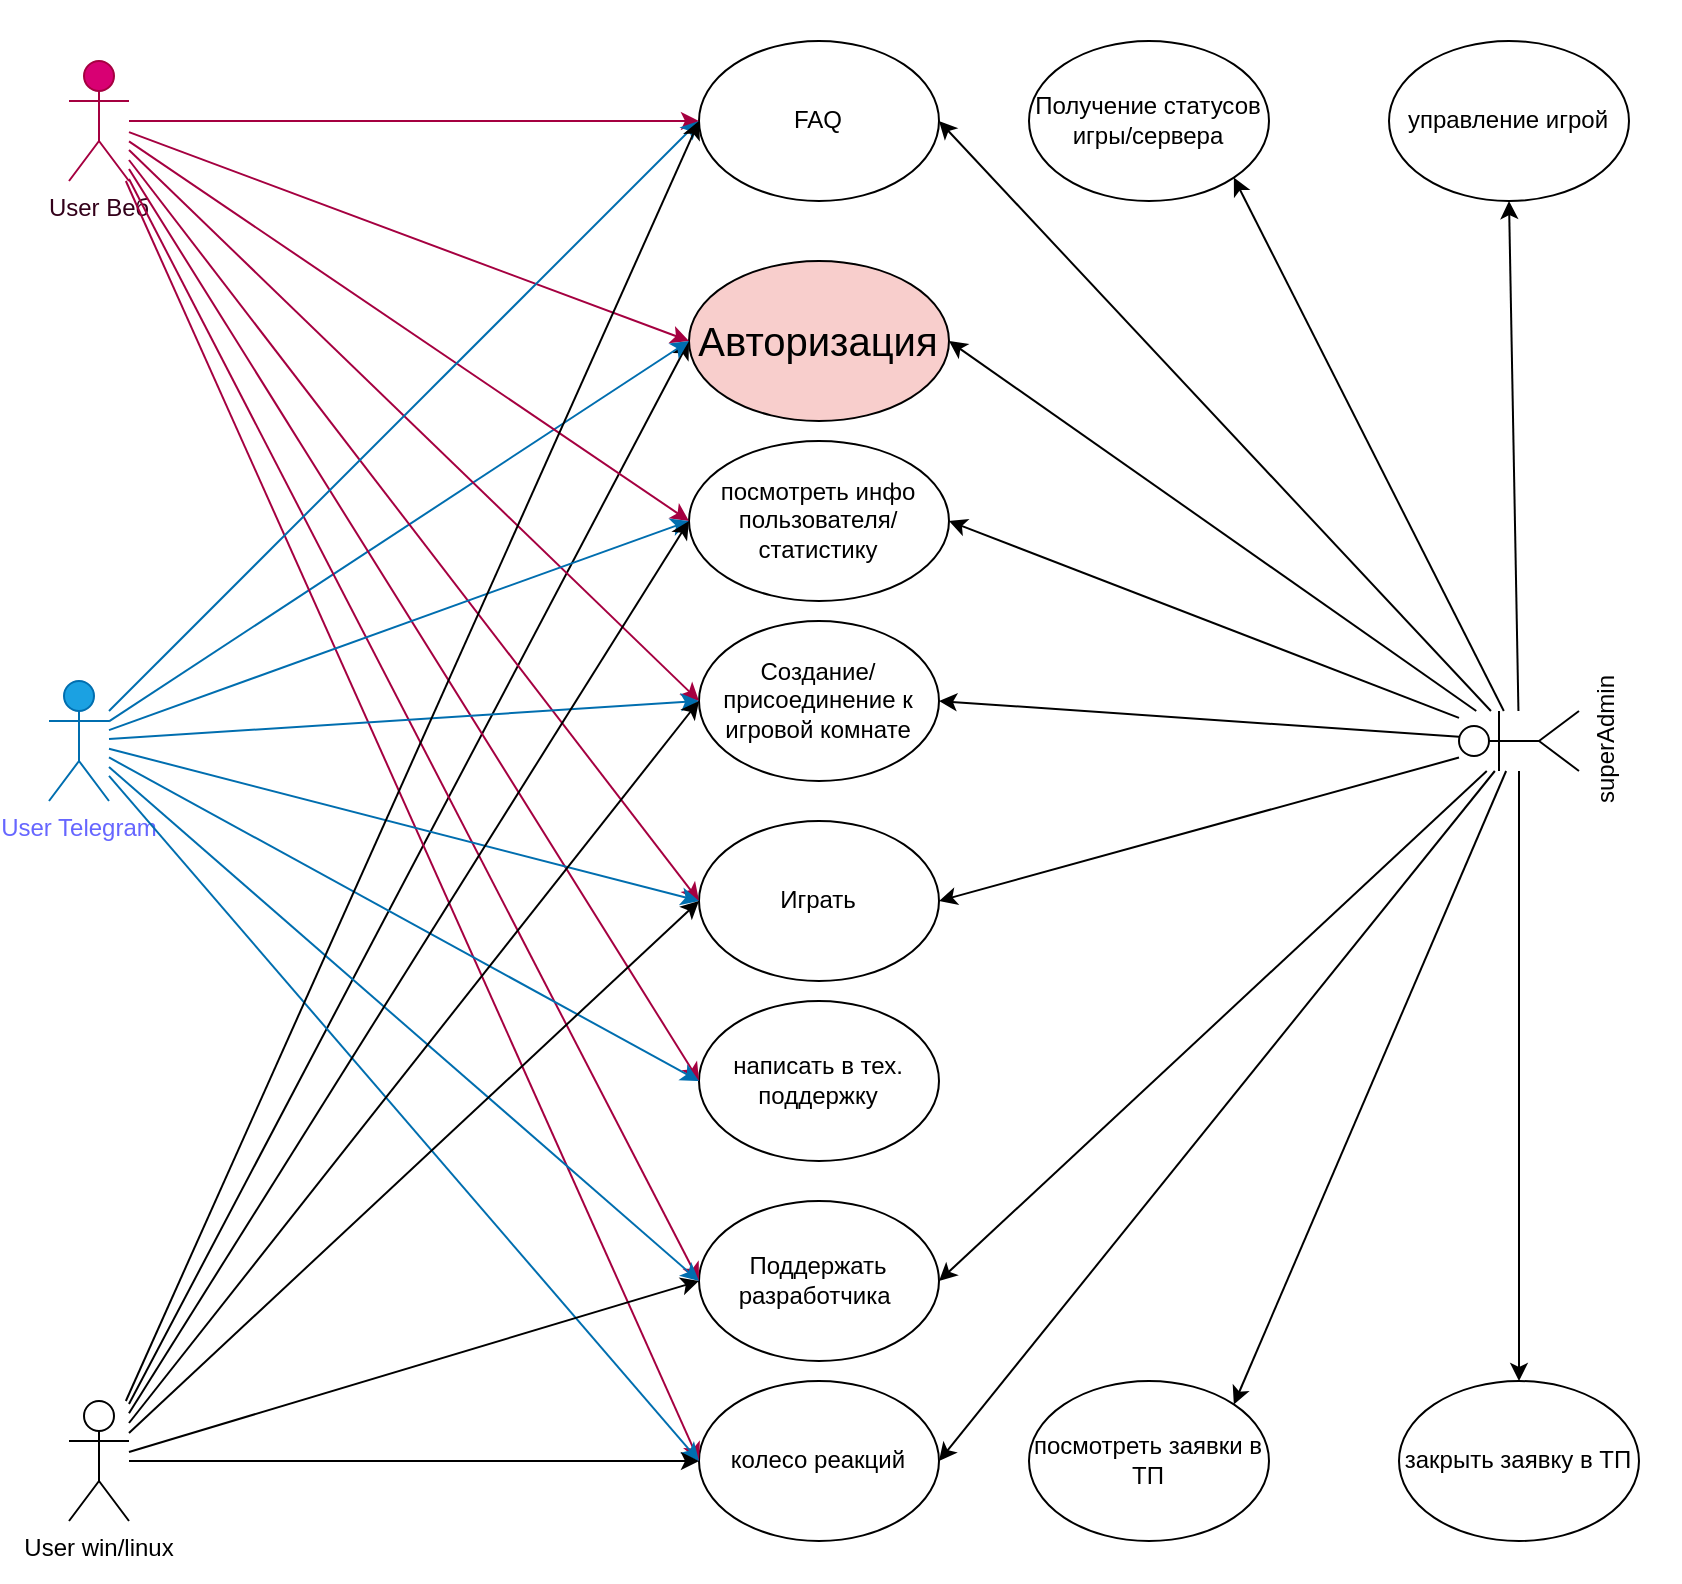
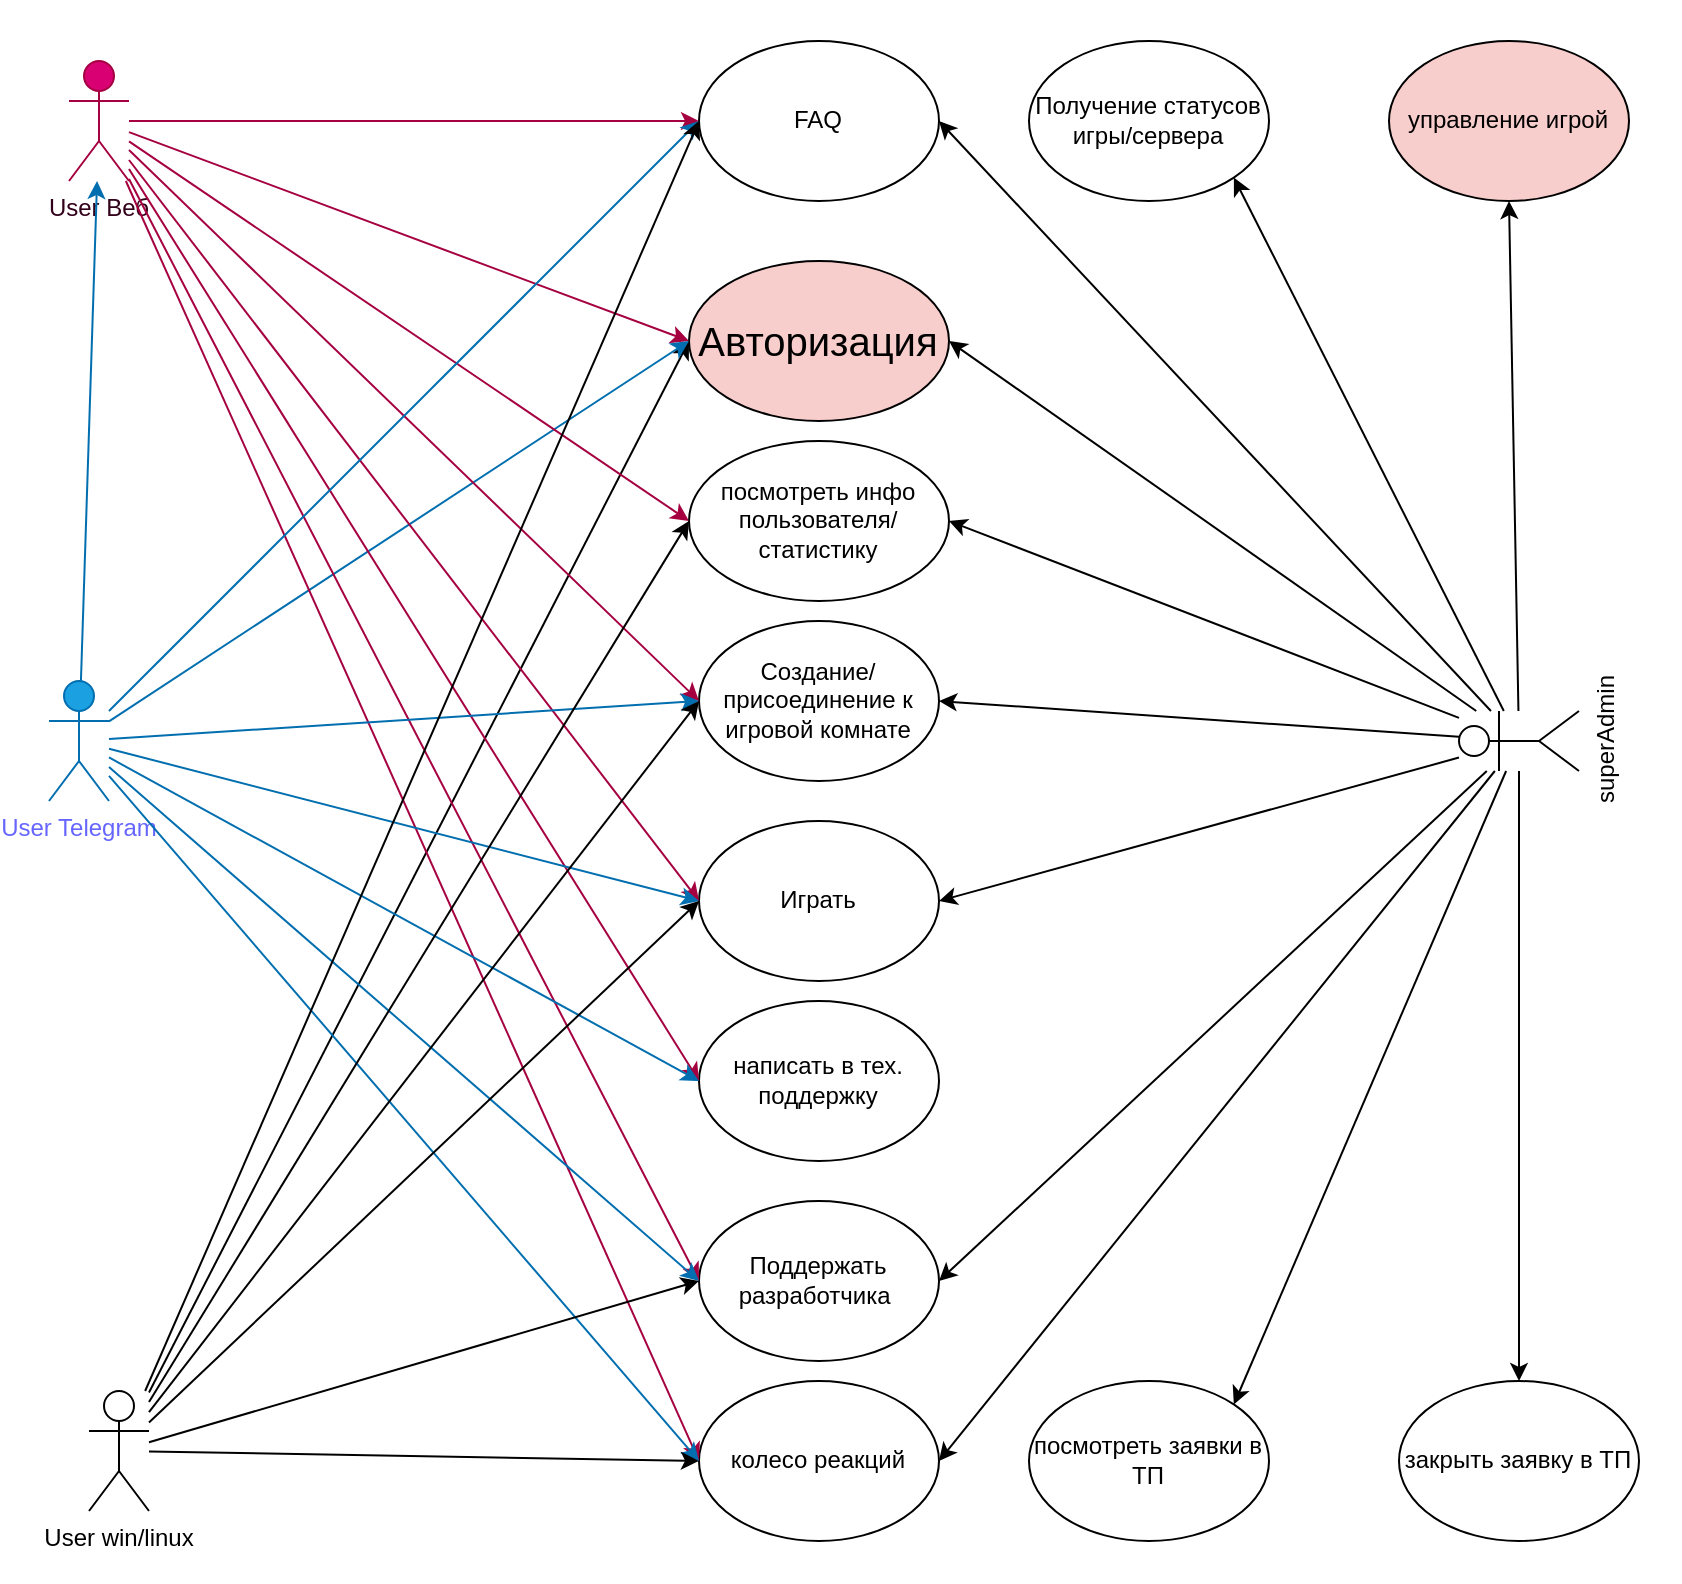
node "управление игрой": fillcolor #ffffff -> #f8cecc
edge "User Telegram" -> "посмотреть инфо пользователя/статистику": now "User Telegram" -> "User Веб"
node "User win/linux": moved (99, 1461) -> (119, 1451)
